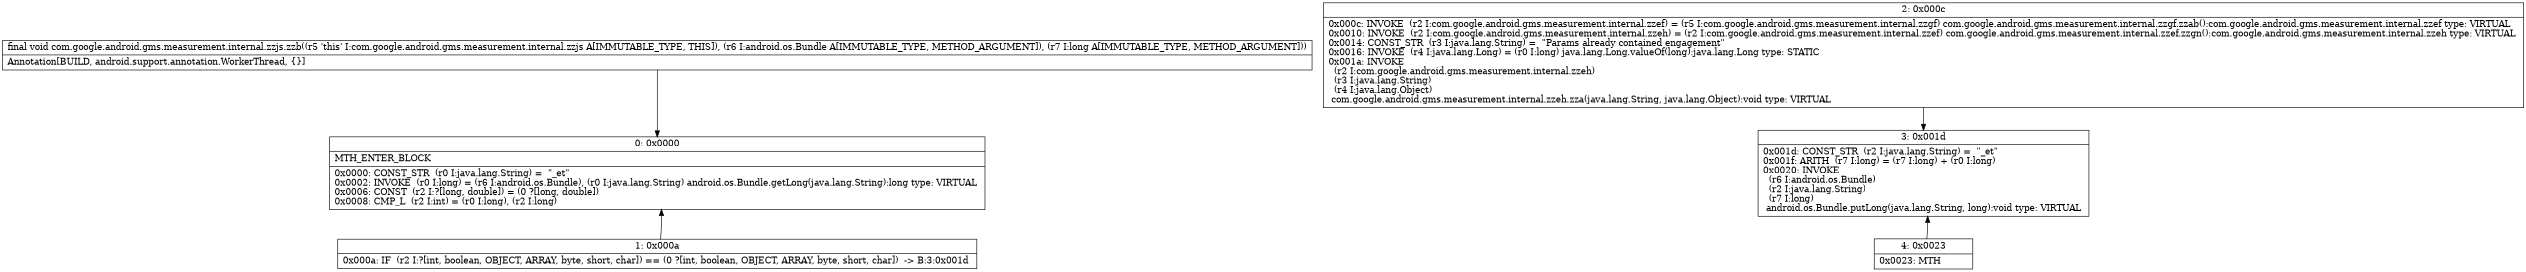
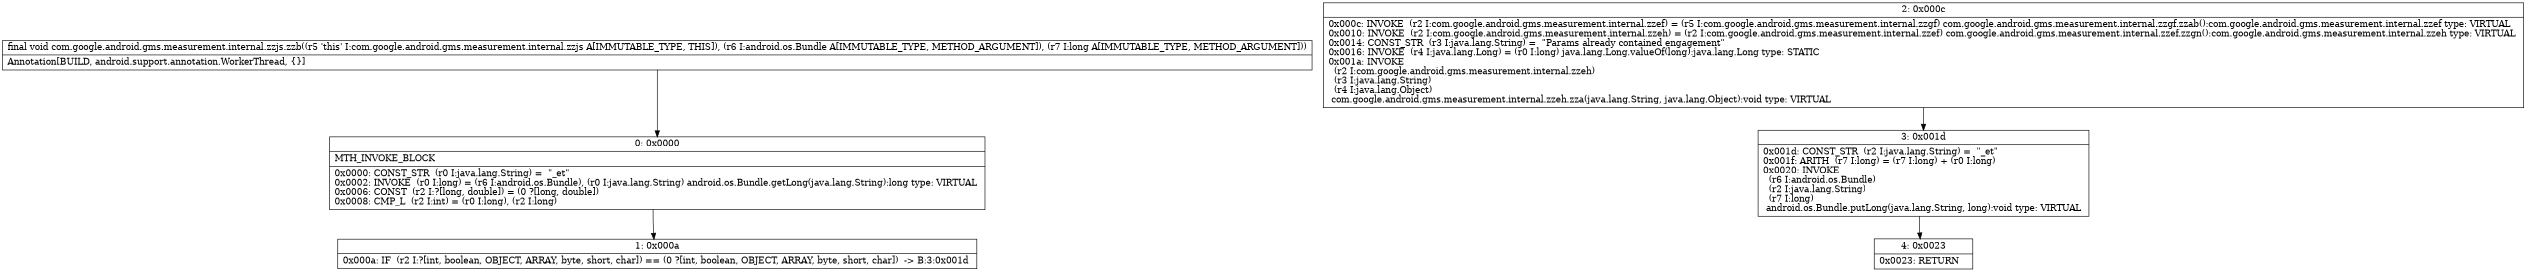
node "0: 0x0000": text "MTH_ENTER_BLOCK" -> "MTH_INVOKE_BLOCK"
edge "1: 0x000a" -> "0: 0x0000": reversed
edge "4: 0x0023" -> "3: 0x001d": reversed
node "4: 0x0023": text "0x0023: MTH" -> "0x0023: RETURN"
